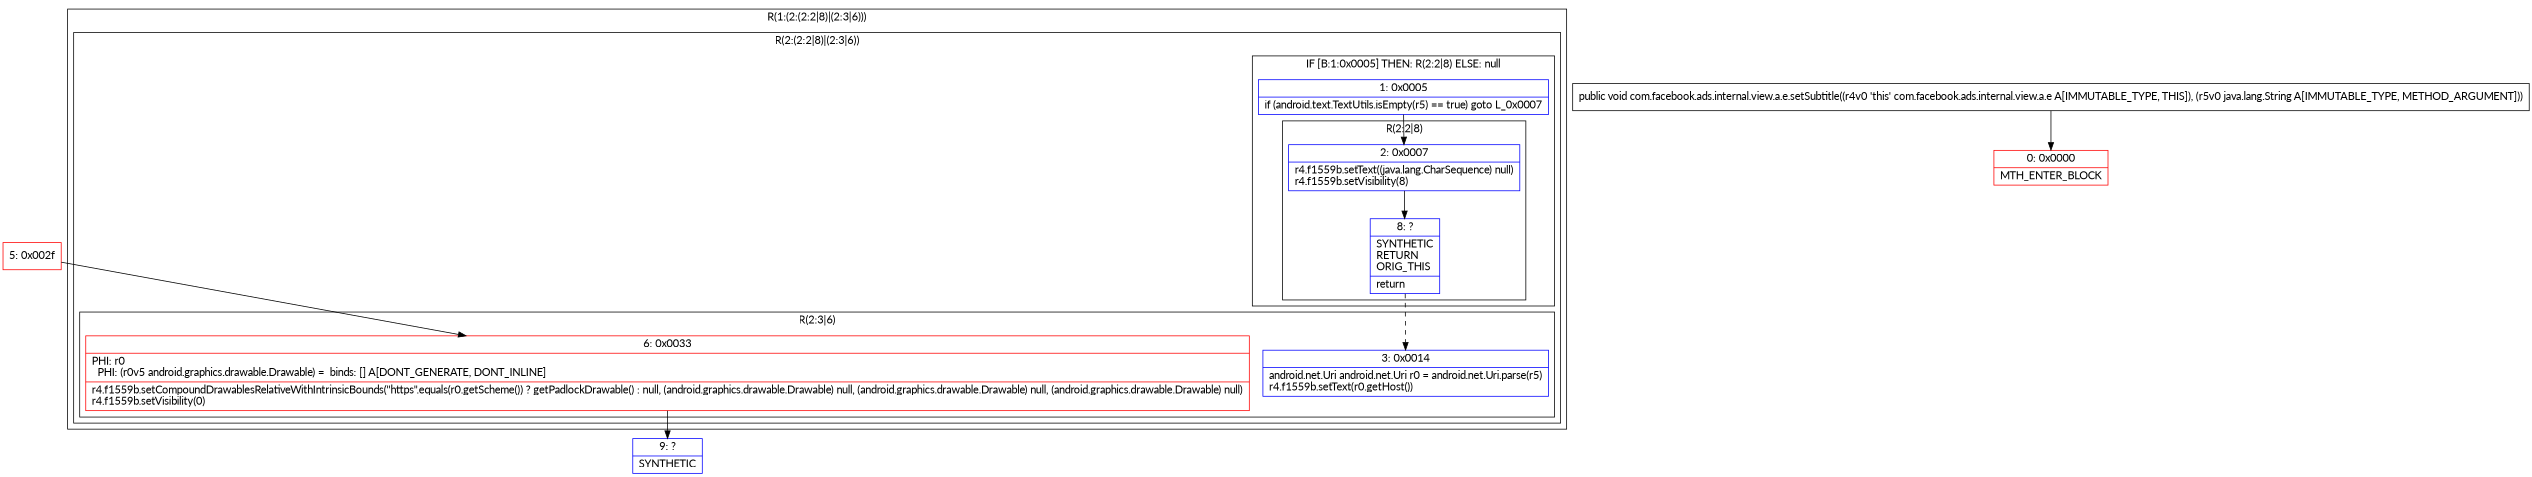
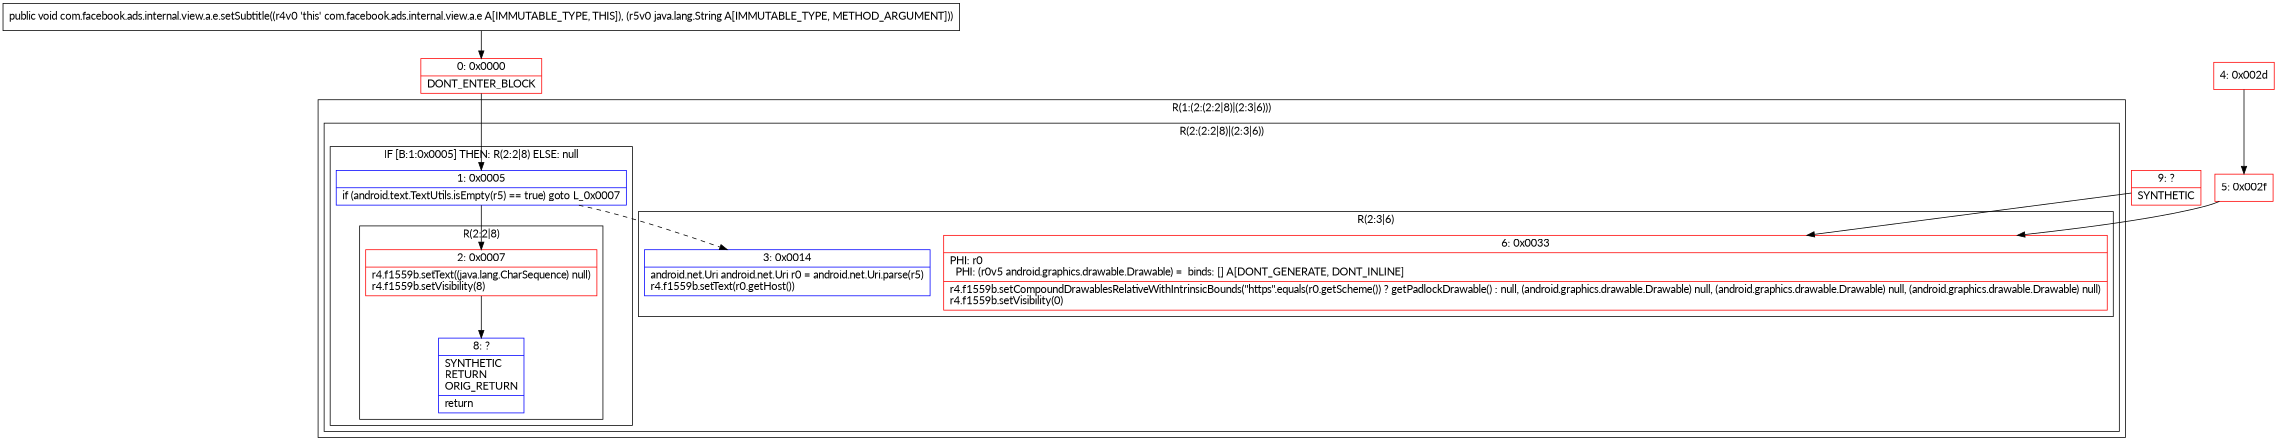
node "4: 0x002d": added
edge "0: 0x0000" -> "1: 0x0005": added
node "2: 0x0007": color blue -> red
node "0: 0x0000": text "MTH_ENTER_BLOCK" -> "DONT_ENTER_BLOCK"
node "8: ?": text "ORIG_THIS" -> "ORIG_RETURN"
edge "8: ?" -> "3: 0x0014": now "1: 0x0005" -> "3: 0x0014"
edge "6: 0x0033" -> "9: ?": reversed
node "9: ?": color blue -> red
